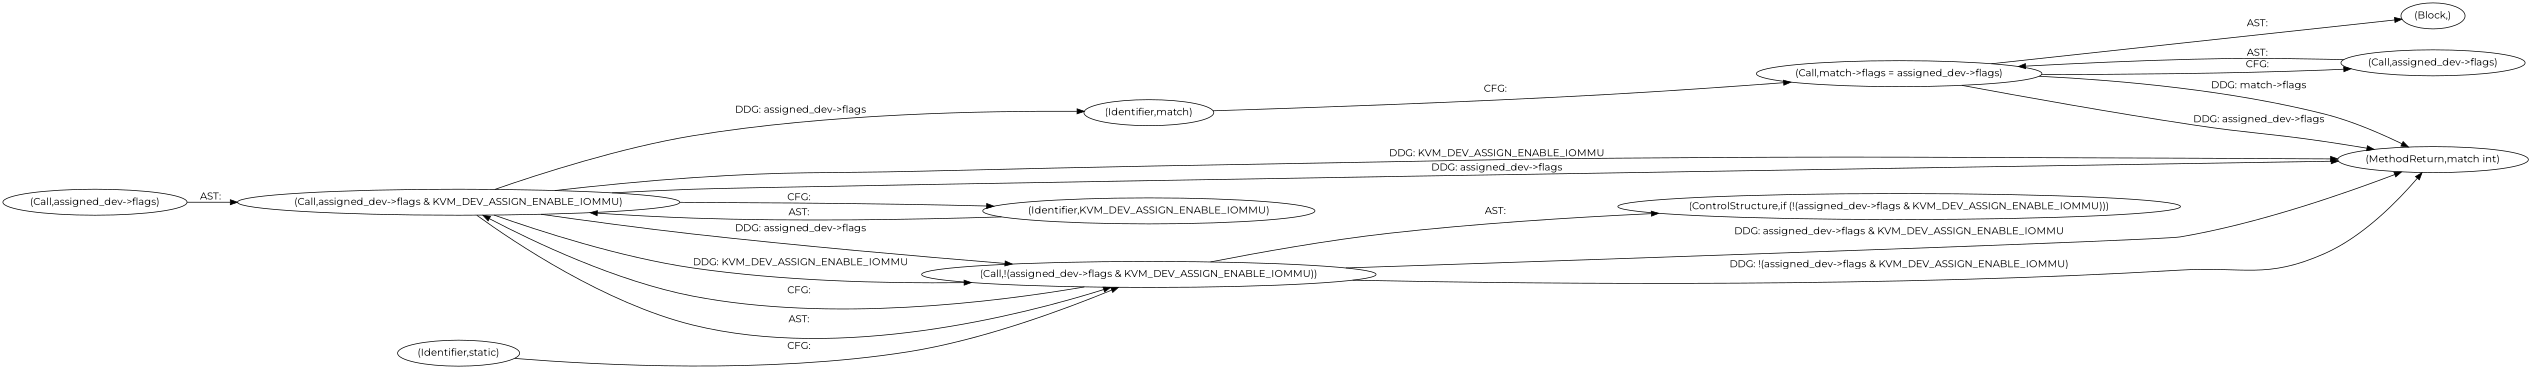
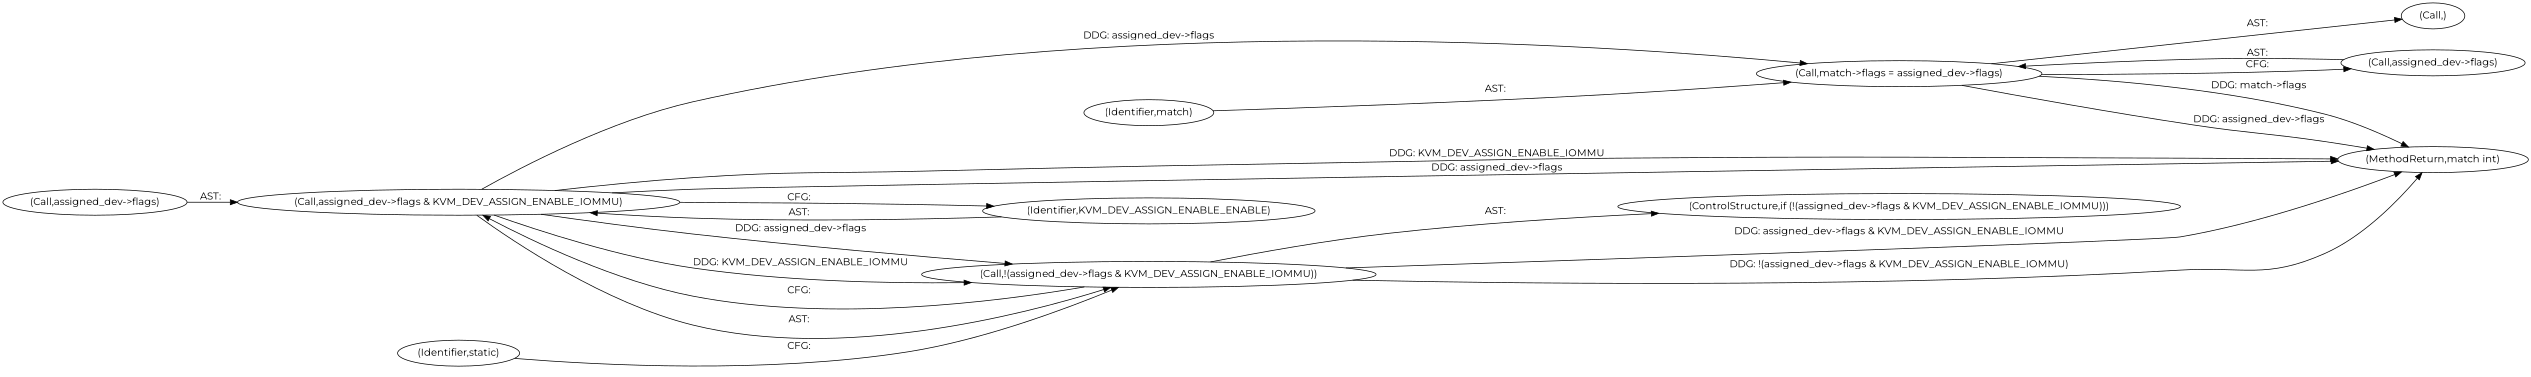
node "(Block,)": label "(Block,)" -> "(Call,)"
edge "(Identifier,match)" -> "(Call,match->flags = assigned_dev->flags)": label "CFG: " -> "AST: "
edge "(Call,assigned_dev->flags & KVM_DEV_ASSIGN_ENABLE_IOMMU)" -> "(Identifier,match)": now "(Call,assigned_dev->flags & KVM_DEV_ASSIGN_ENABLE_IOMMU)" -> "(Call,match->flags = assigned_dev->flags)"
node "(Identifier,KVM_DEV_ASSIGN_ENABLE_IOMMU)": label "(Identifier,KVM_DEV_ASSIGN_ENABLE_IOMMU)" -> "(Identifier,KVM_DEV_ASSIGN_ENABLE_ENABLE)"
